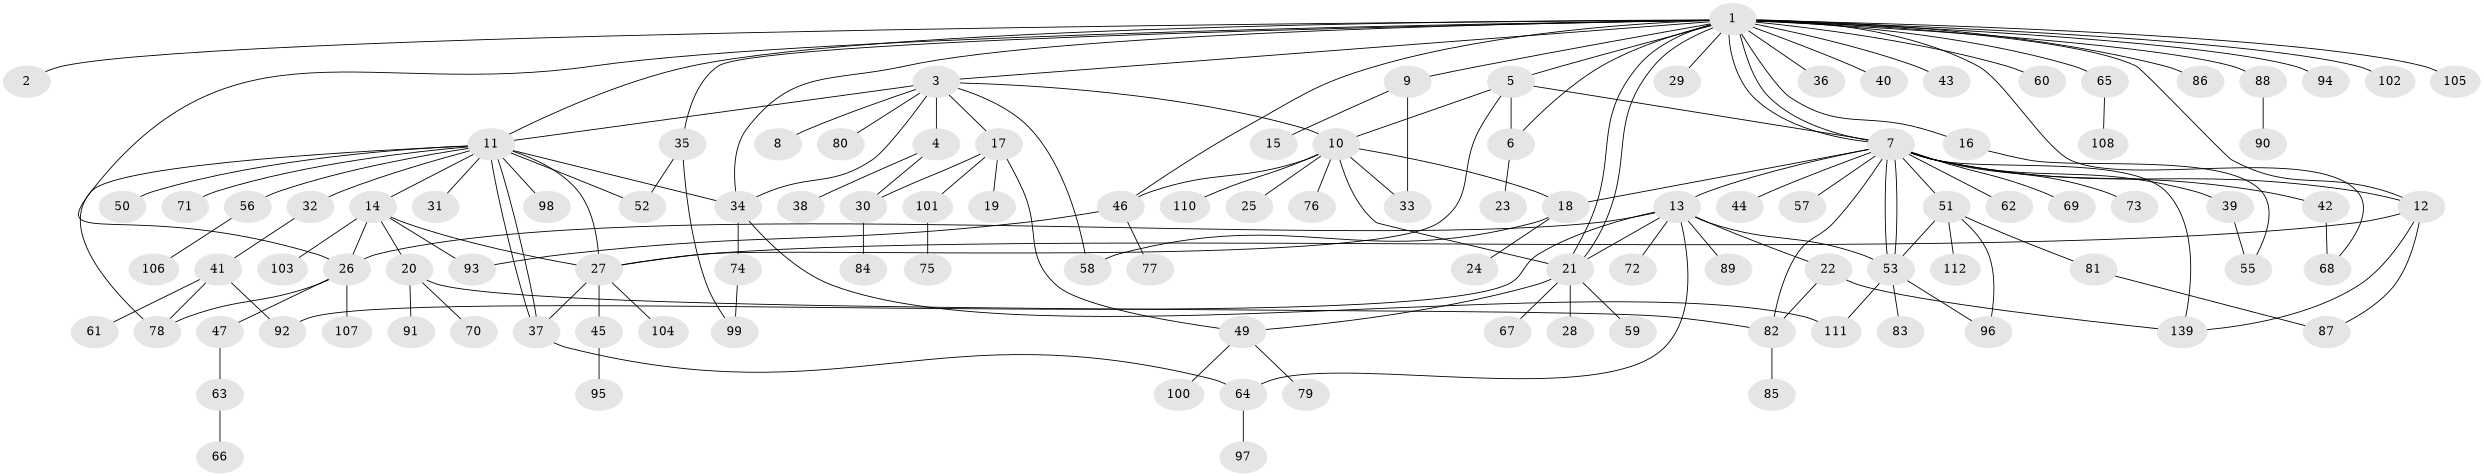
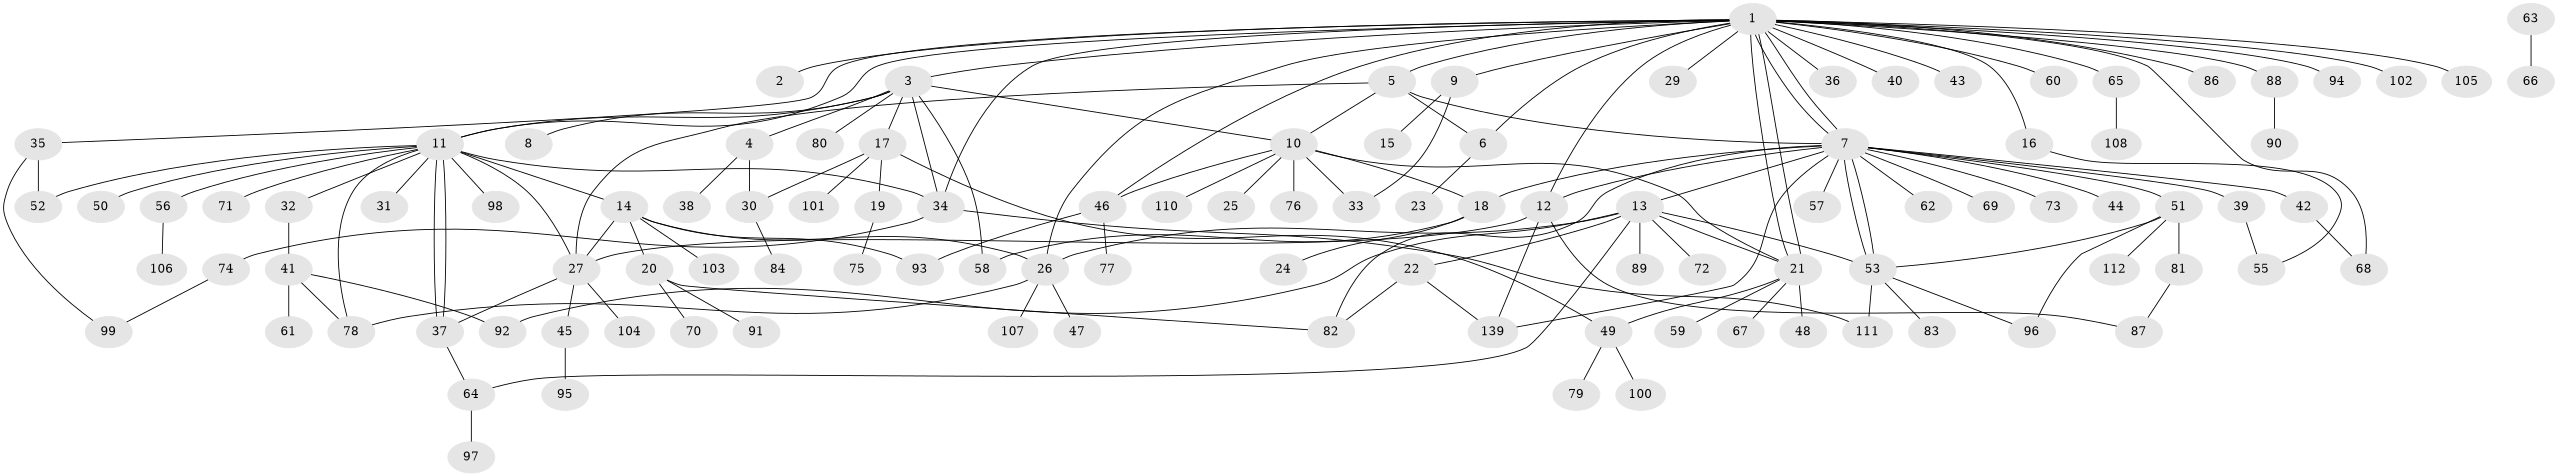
edge "101" -- "75": now "19" -- "75"
node "28": label "28" -> "48"
edge "47" -- "63": removed
node "85": removed
